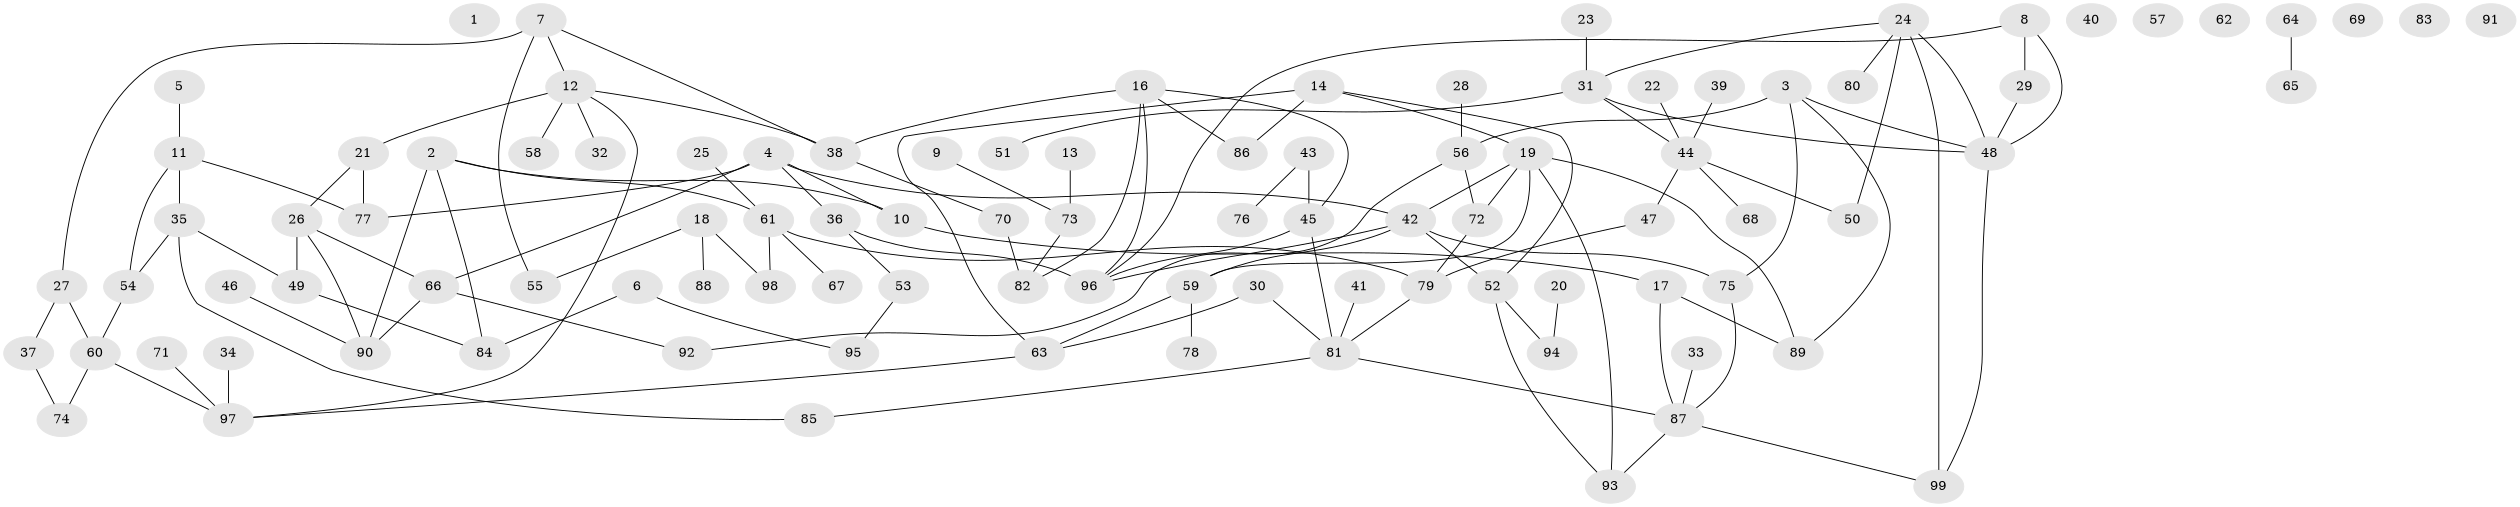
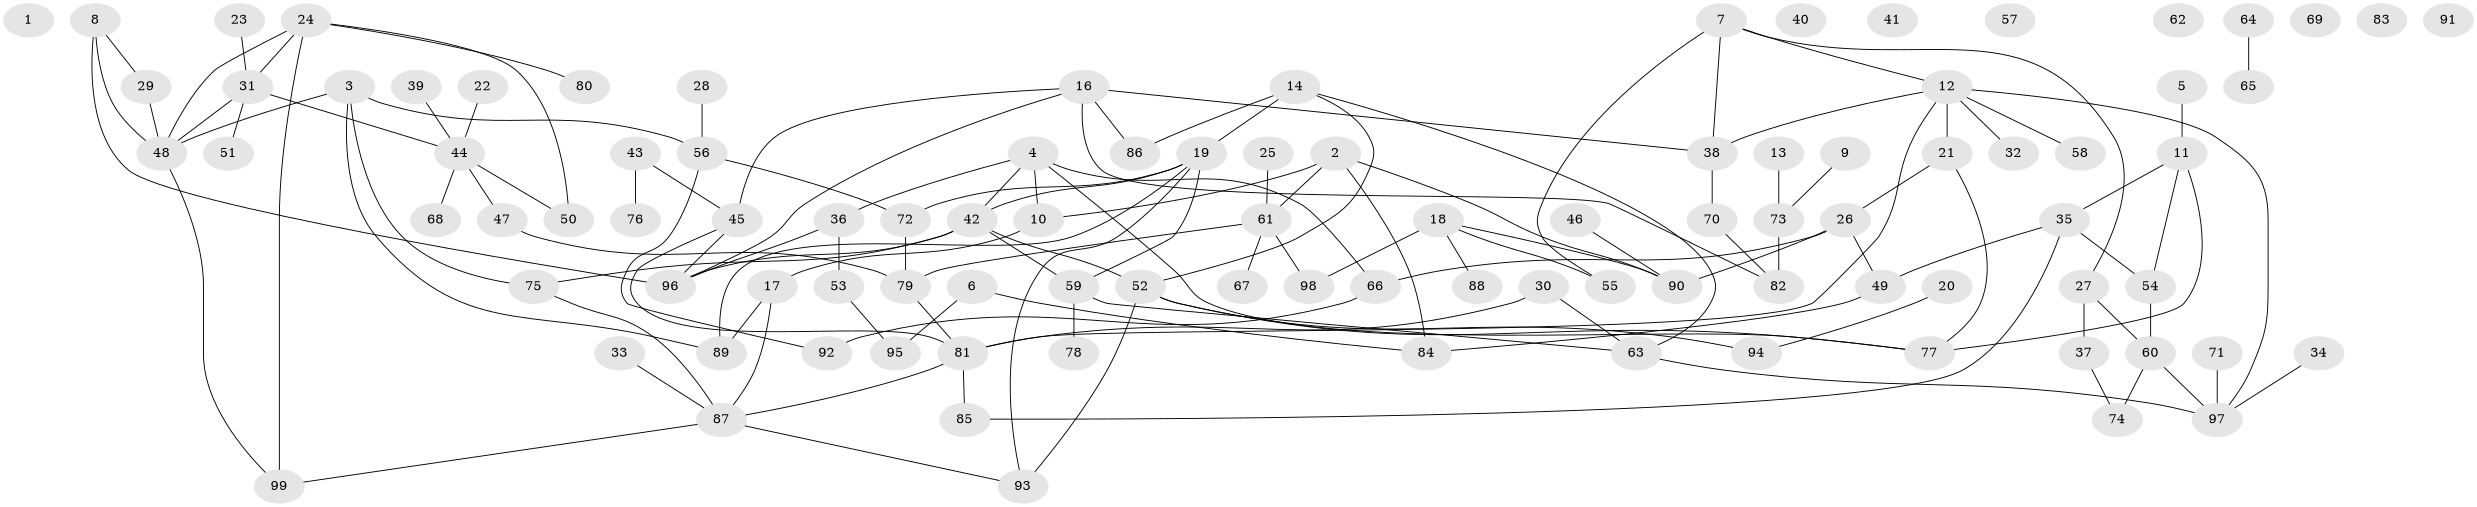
edge "66" -- "90": now "18" -- "90"
edge "41" -- "81": now "12" -- "81"
edge "52" -- "77": added
